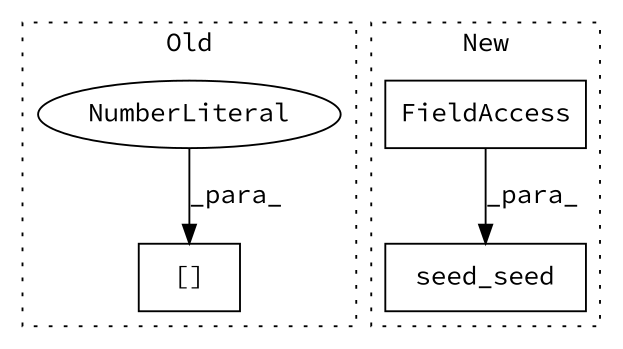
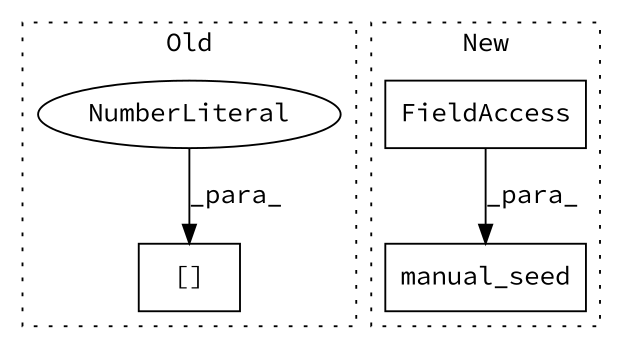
node "seed_seed": label "seed_seed" -> "manual_seed"
